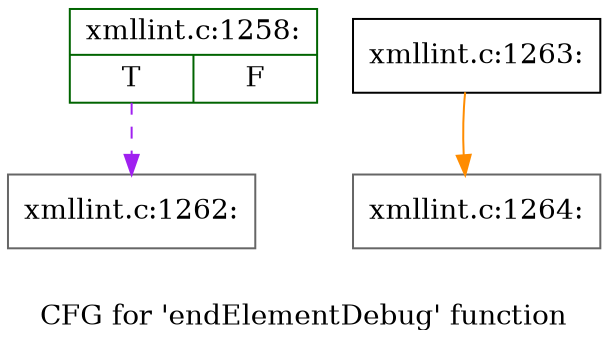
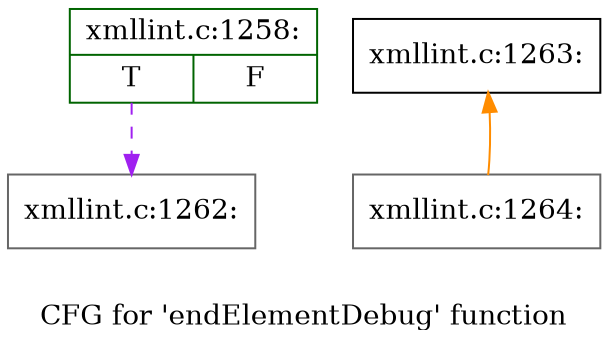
edge "xmllint.c:1263:" -> "xmllint.c:1264:": reversed
